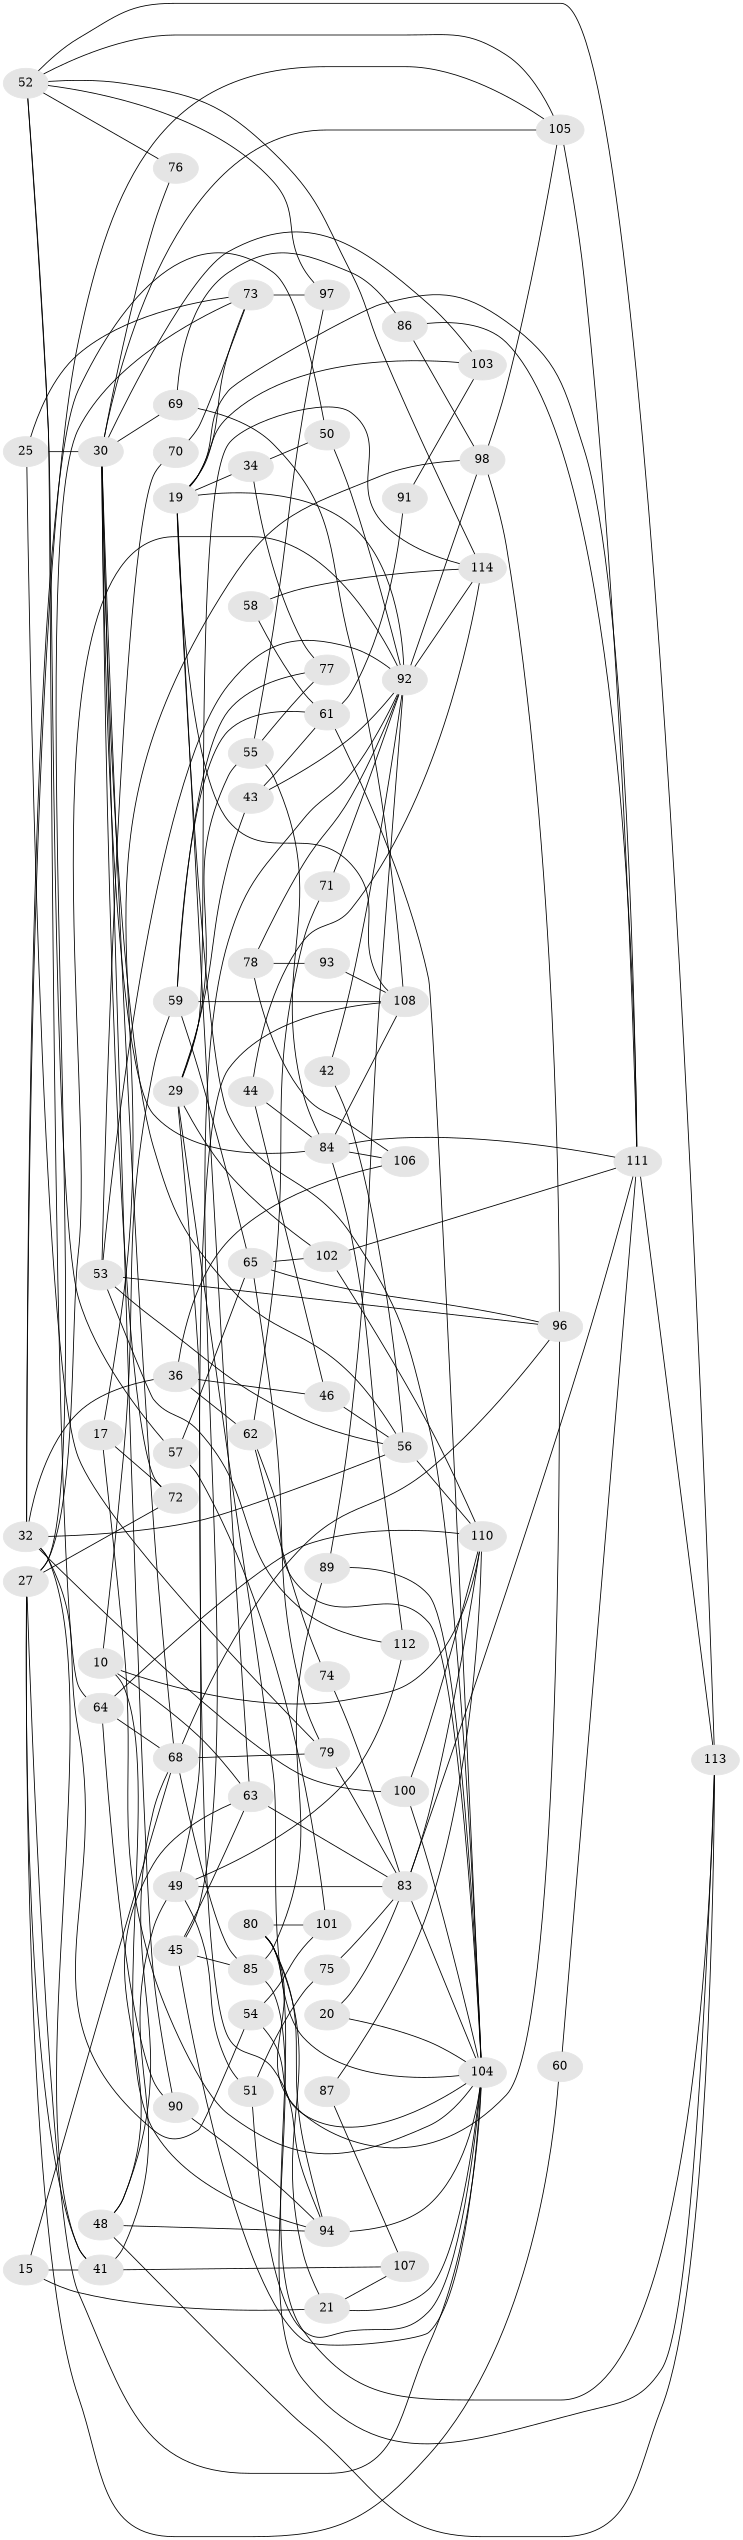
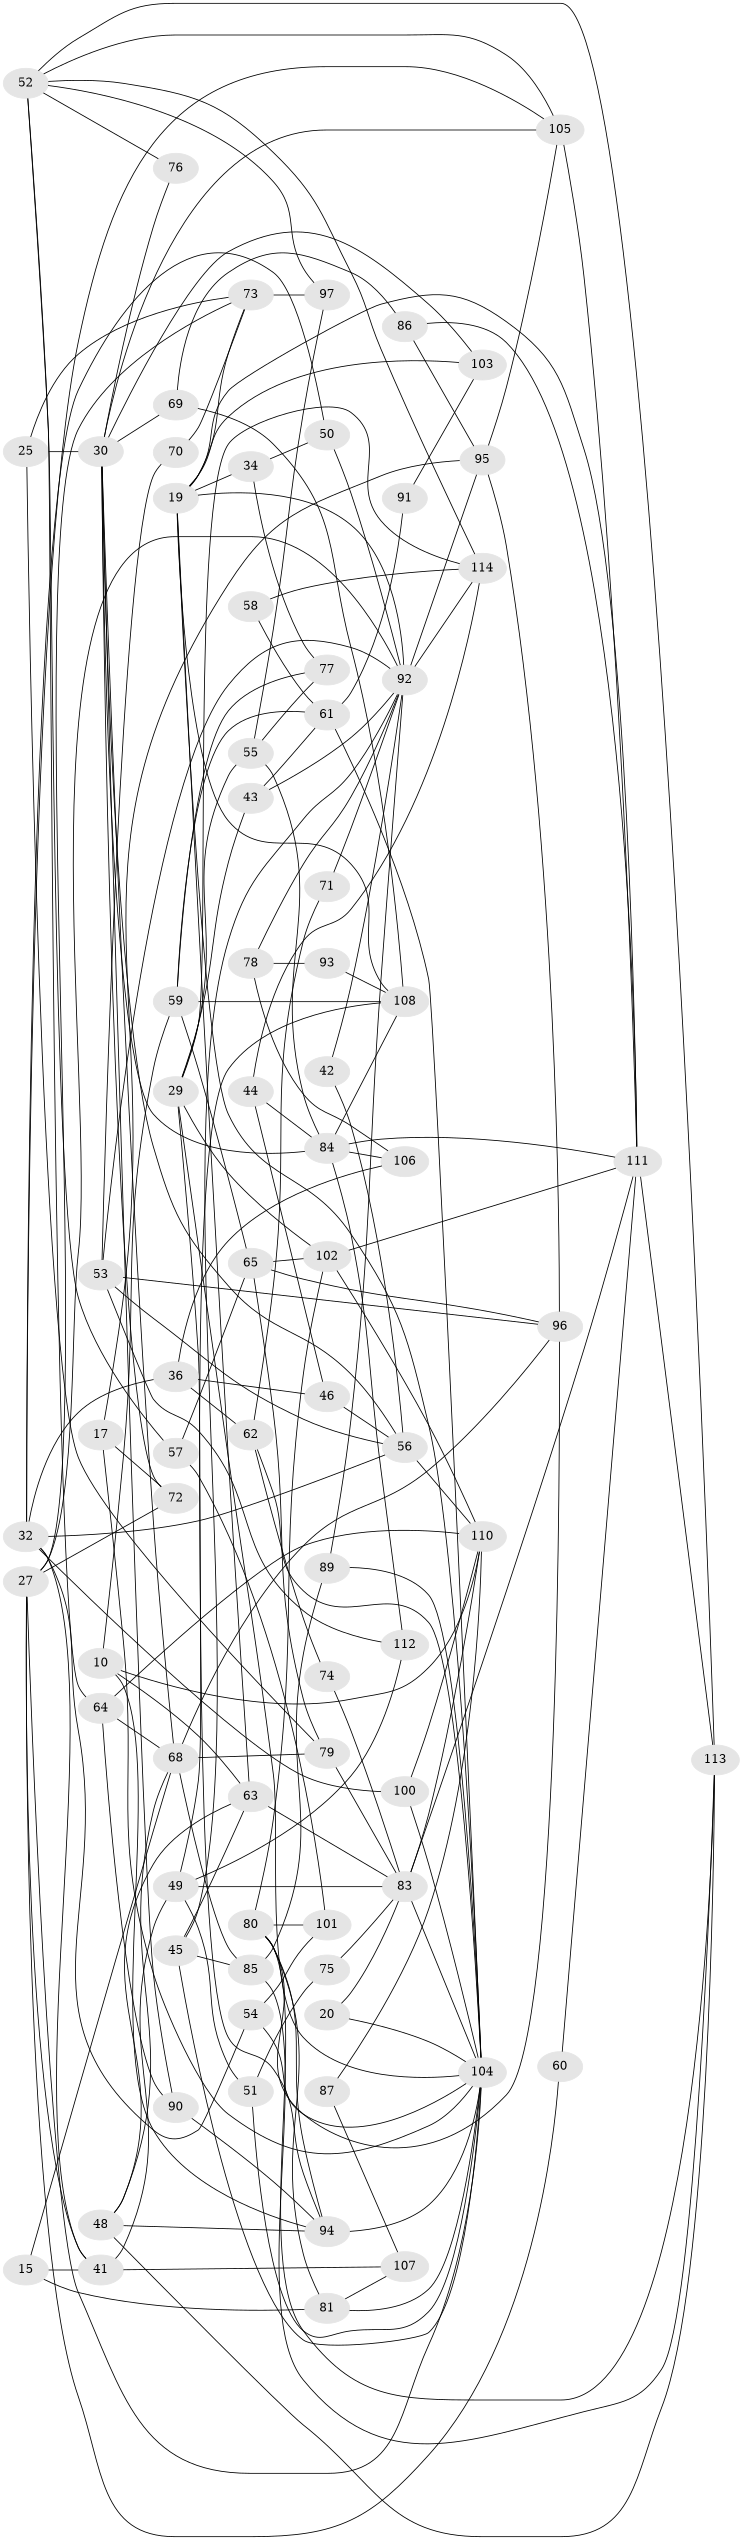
node "98": label "98" -> "95"
edge "102" -- "80": added
node "21": label "21" -> "81"
